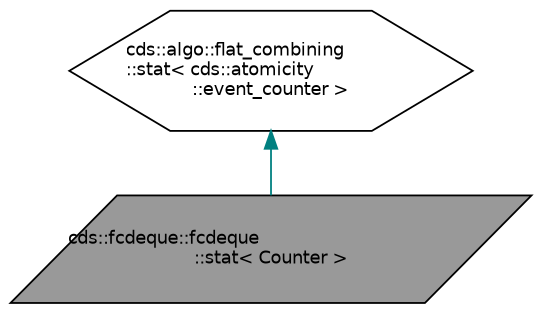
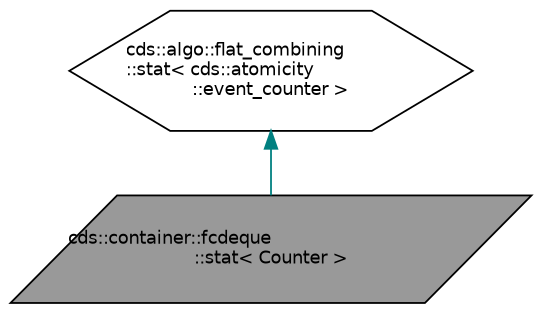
node "cds::fcdeque::fcdeque ::stat< Counter >": label "cds::fcdeque::fcdeque ::stat< Counter >" -> "cds::container::fcdeque ::stat< Counter >"
